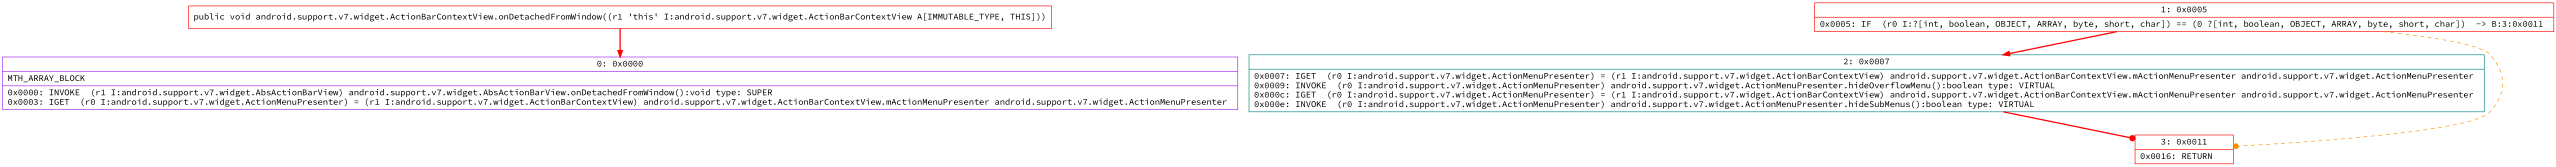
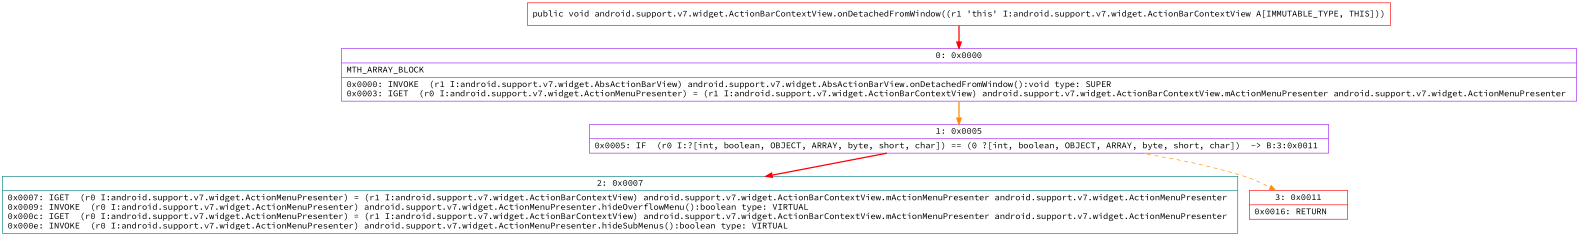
node "1: 0x0005": color red -> purple
edge "0: 0x0000" -> "1: 0x0005": added
edge "2: 0x0007" -> "3: 0x0011": removed
edge "1: 0x0005" -> "3: 0x0011": arrowhead dot -> normal
